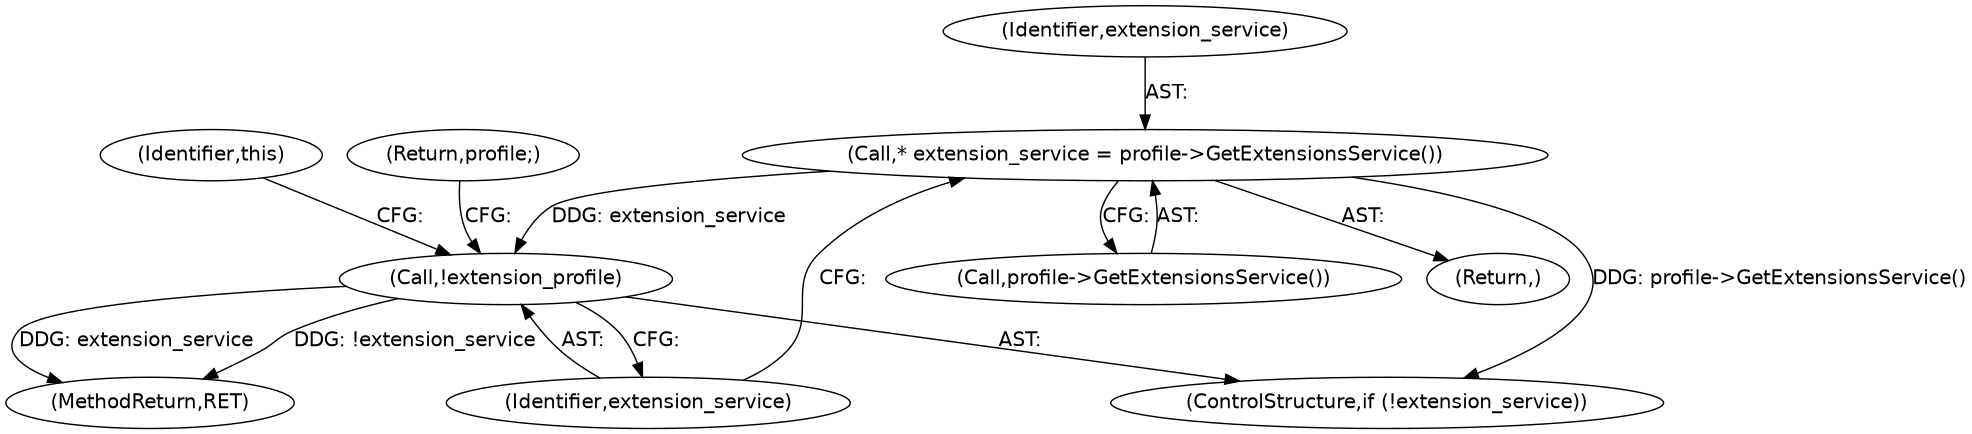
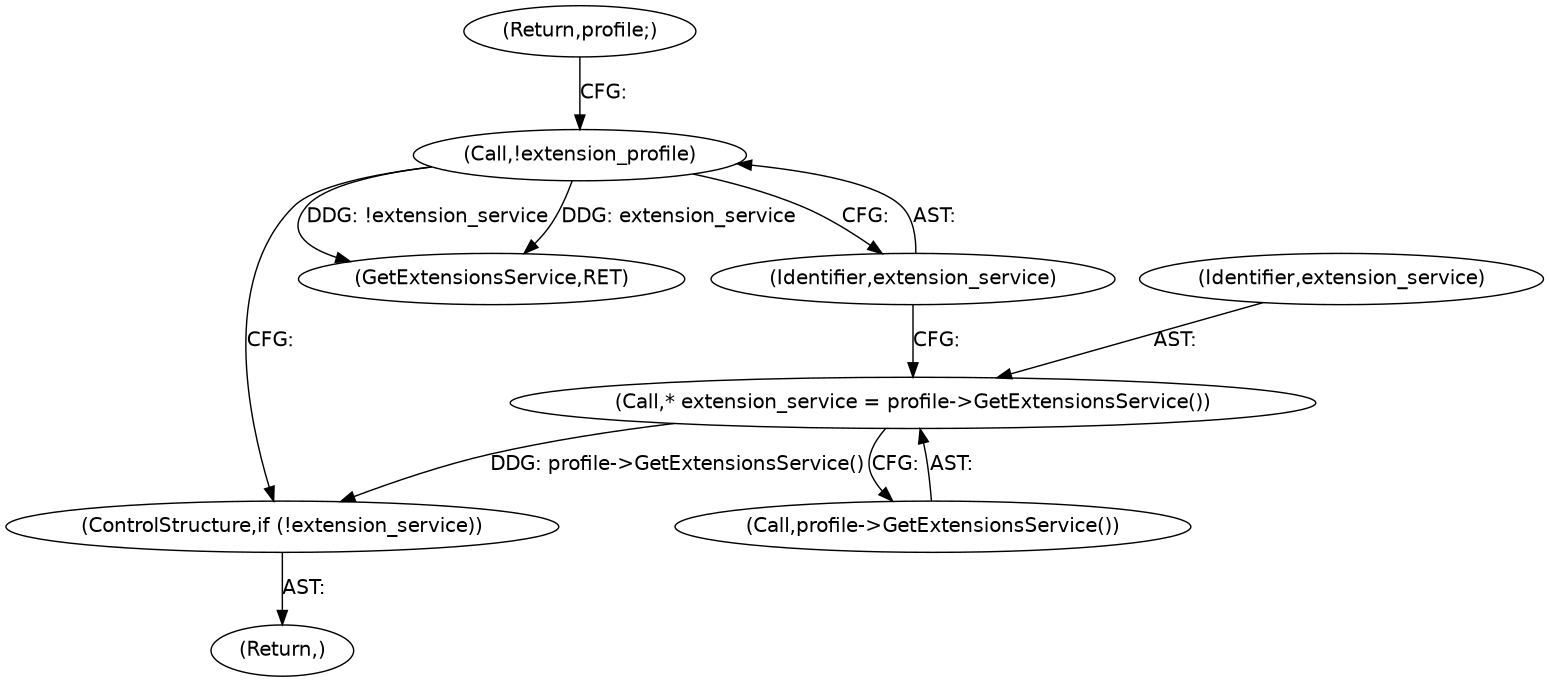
node "(Identifier,this)": removed
edge "(Call,* extension_service = profile->GetExtensionsService())" -> "(Call,!extension_profile)": removed, label "DDG: extension_service"
edge "(Call,* extension_service = profile->GetExtensionsService())" -> "(Return,)": now "(ControlStructure,if (!extension_service))" -> "(Return,)"
edge "(Call,!extension_profile)" -> "(ControlStructure,if (!extension_service))": label "AST: " -> "CFG: "
node "(MethodReturn,RET)": label "(MethodReturn,RET)" -> "(GetExtensionsService,RET)"
